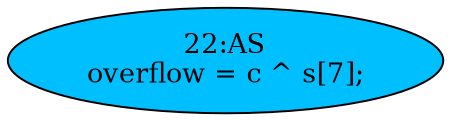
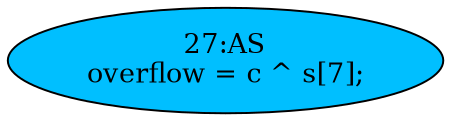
node "22:AS overflow = c ^ s[7];": label "22:AS overflow = c ^ s[7];" -> "27:AS overflow = c ^ s[7];"
